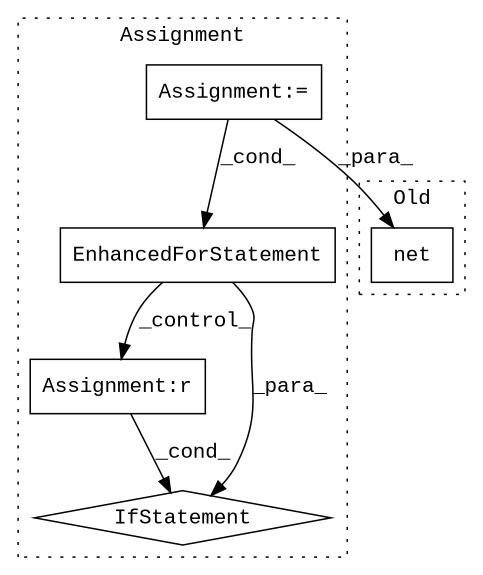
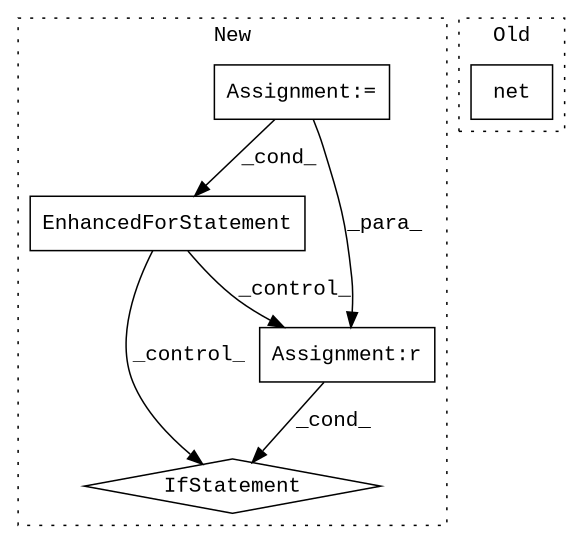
cluster "Assignment": label "Assignment" -> "New"
edge "Assignment:=" -> "net": now "Assignment:=" -> "Assignment:r"
edge "EnhancedForStatement" -> "IfStatement": label "_para_" -> "_control_"
